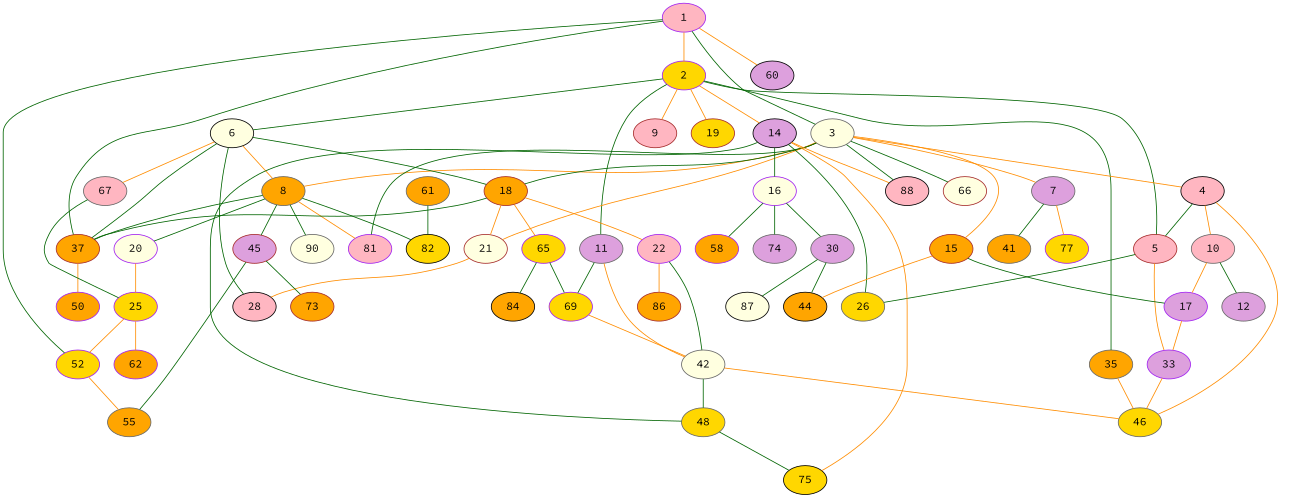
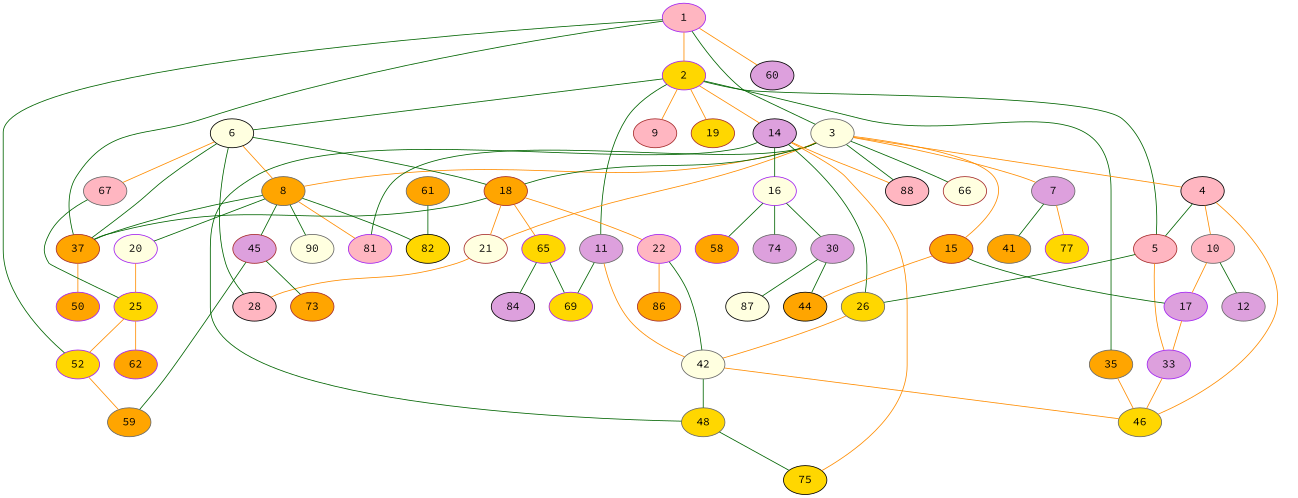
node "84": fillcolor orange -> plum
edge "69" -- "42": now "26" -- "42"
node "55": label "55" -> "59"
